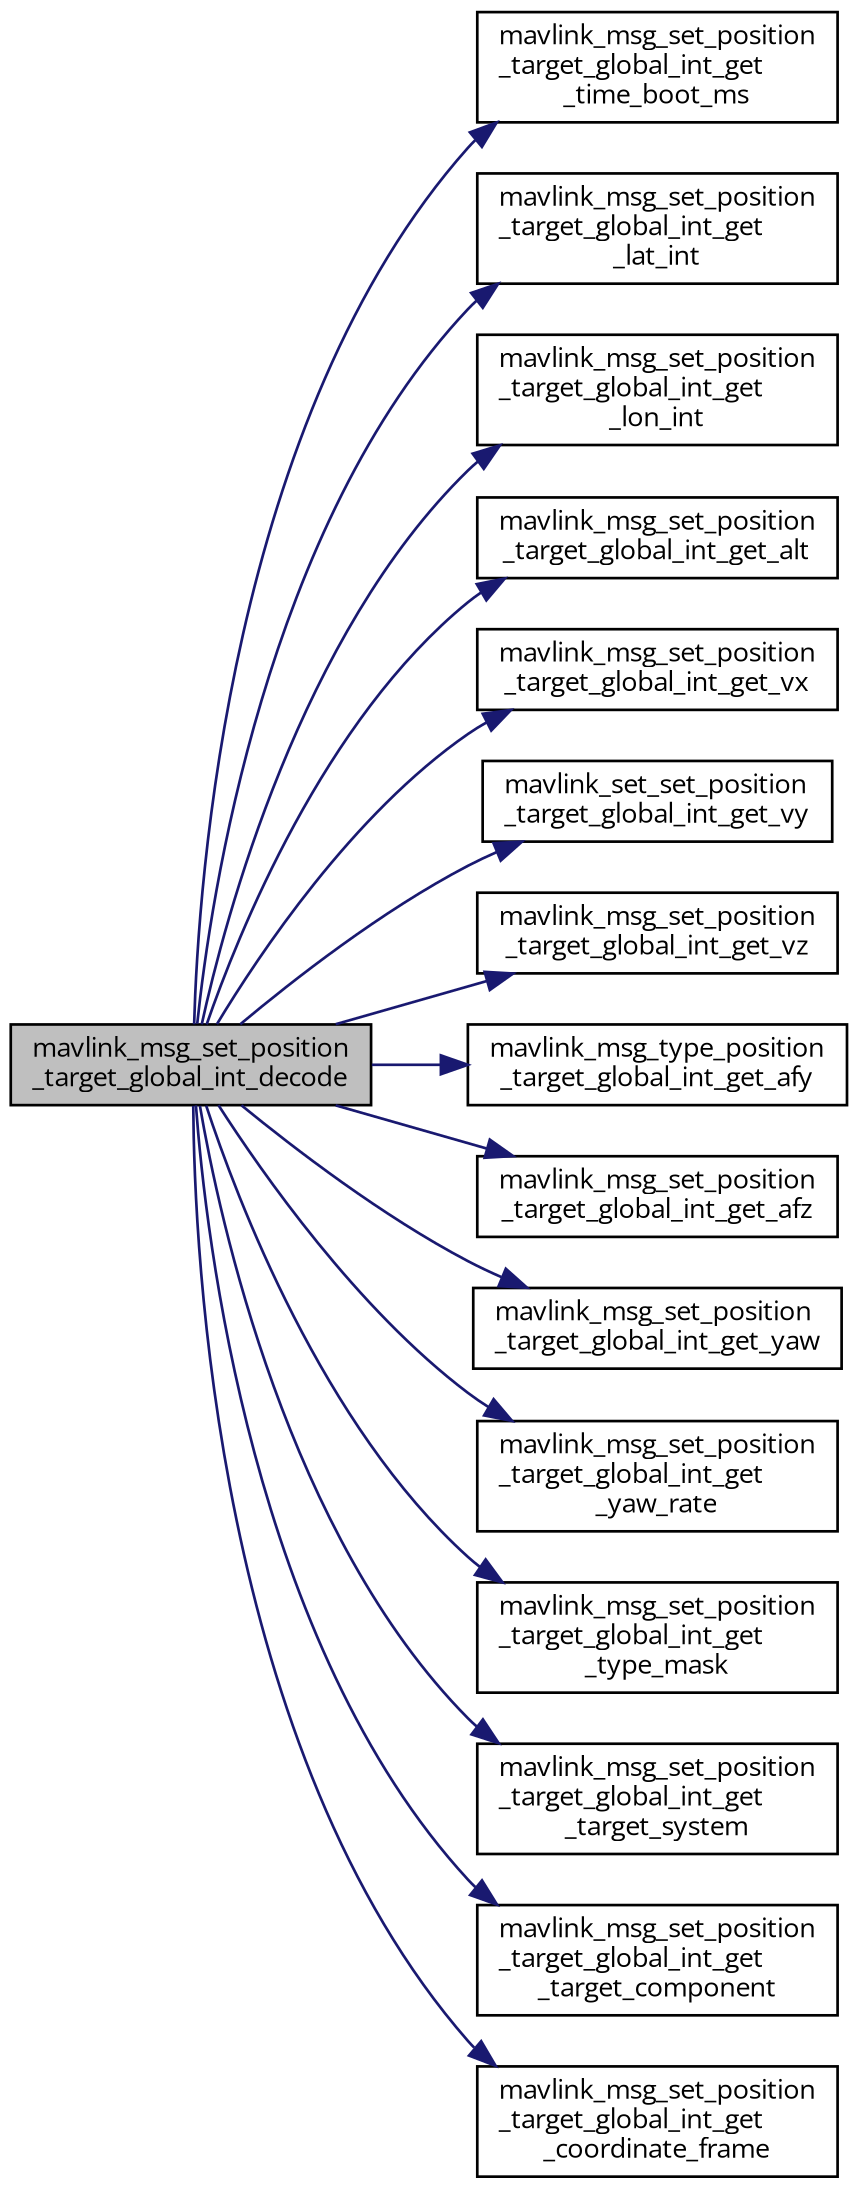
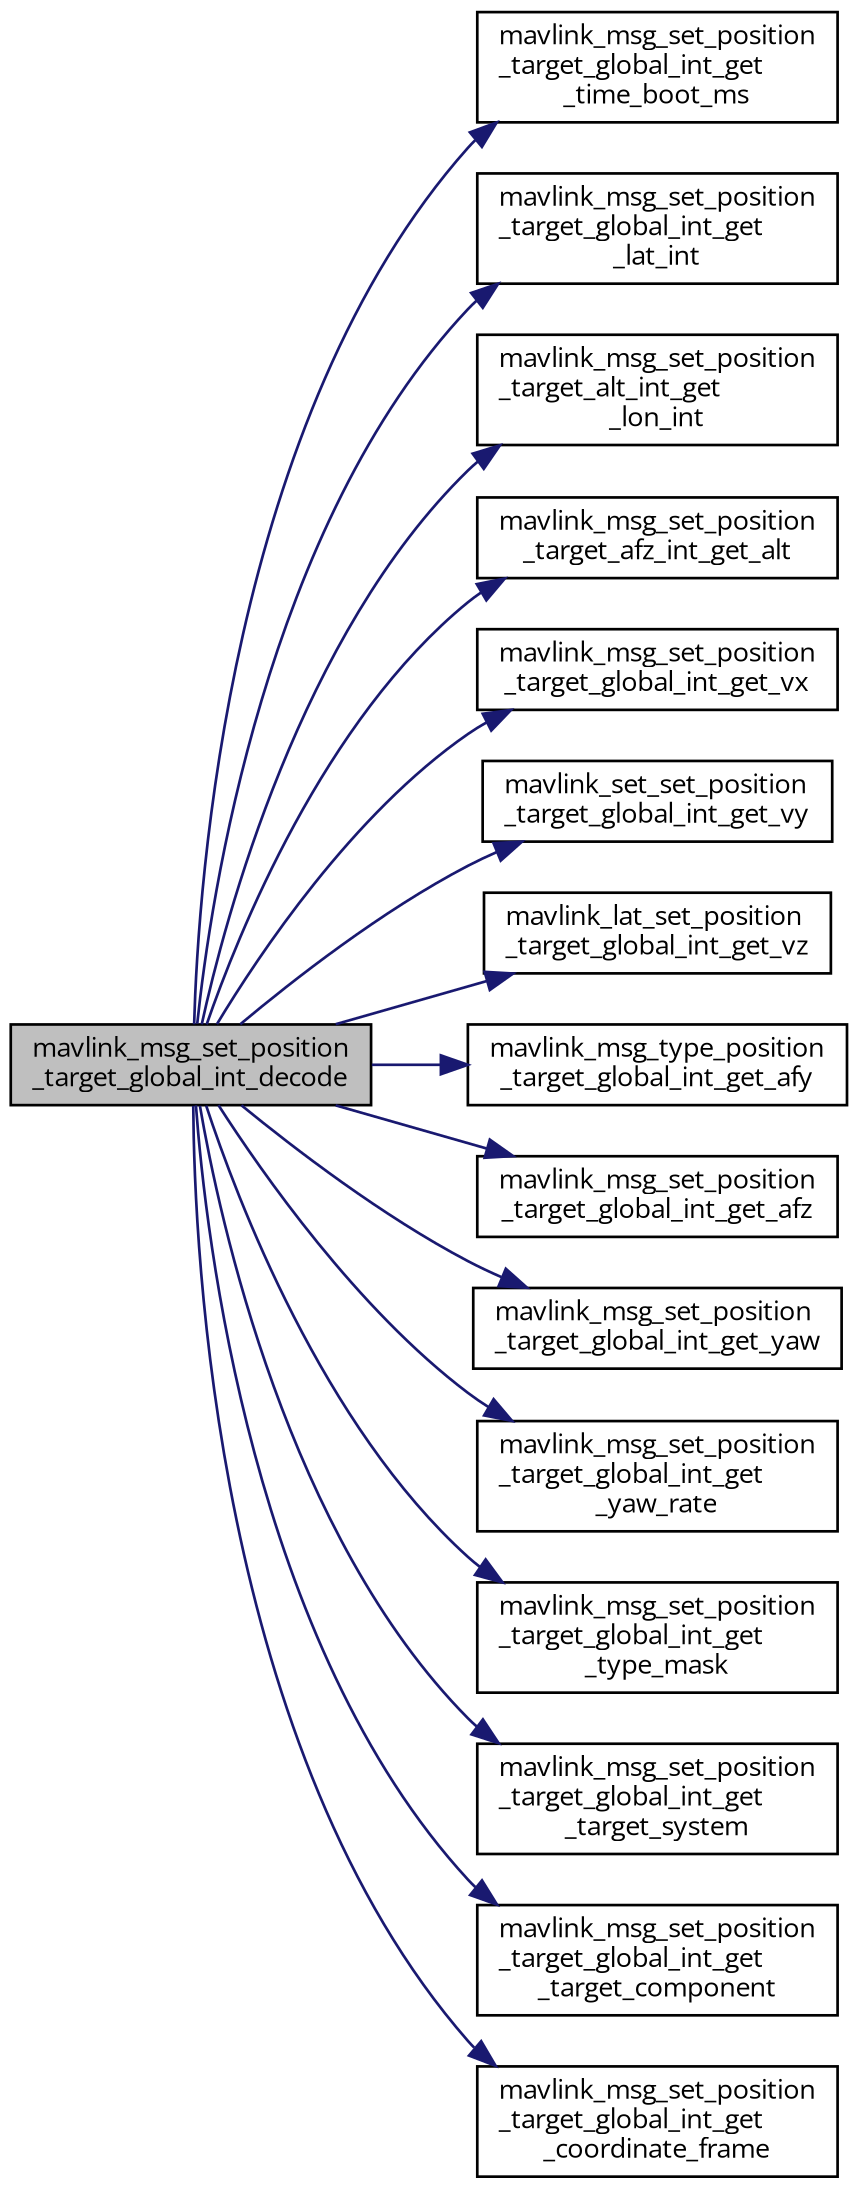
node "mavlink_msg_set_position _target_global_int_get _lon_int": label "mavlink_msg_set_position _target_global_int_get _lon_int" -> "mavlink_msg_set_position _target_alt_int_get _lon_int"
node "mavlink_msg_set_position _target_global_int_get_alt": label "mavlink_msg_set_position _target_global_int_get_alt" -> "mavlink_msg_set_position _target_afz_int_get_alt"
node "mavlink_msg_set_position _target_global_int_get_vz": label "mavlink_msg_set_position _target_global_int_get_vz" -> "mavlink_lat_set_position _target_global_int_get_vz"
